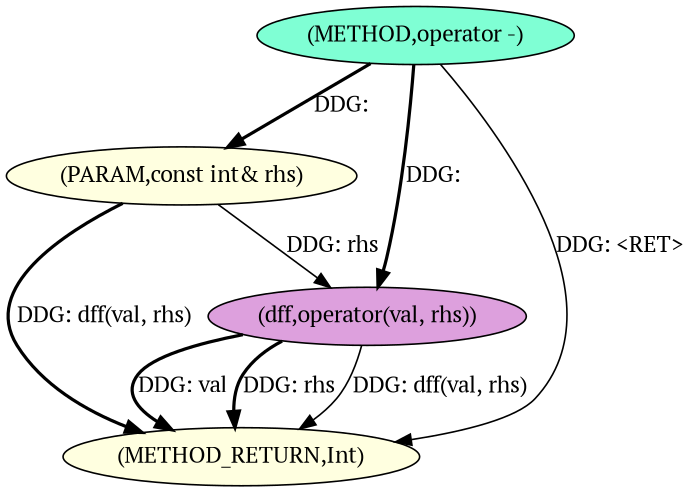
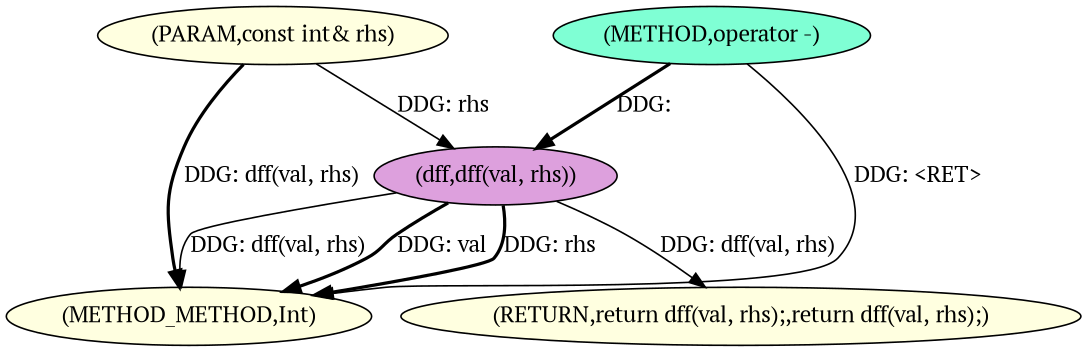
edge "(METHOD,operator -)" -> "(PARAM,const int& rhs)": removed, label "DDG:"
node "(dff,operator(val, rhs))": label "(dff,operator(val, rhs))" -> "(dff,dff(val, rhs))"
node "(RETURN,return dff(val, rhs);,return dff(val, rhs);)": added
node "(METHOD_RETURN,Int)": label "(METHOD_RETURN,Int)" -> "(METHOD_METHOD,Int)"
